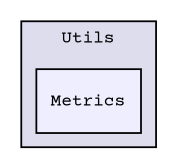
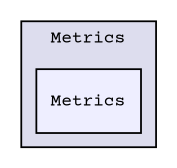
cluster "Utils": label "Utils" -> "Metrics"
